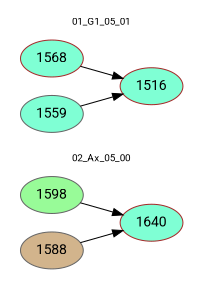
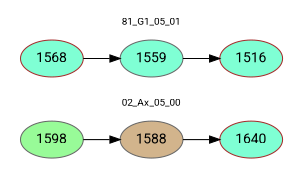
cluster "01_G1_05_01": label "01_G1_05_01" -> "81_G1_05_01"
edge "1568" -> "1516": now "1568" -> "1559"
edge "1598" -> "1640": now "1598" -> "1588"
